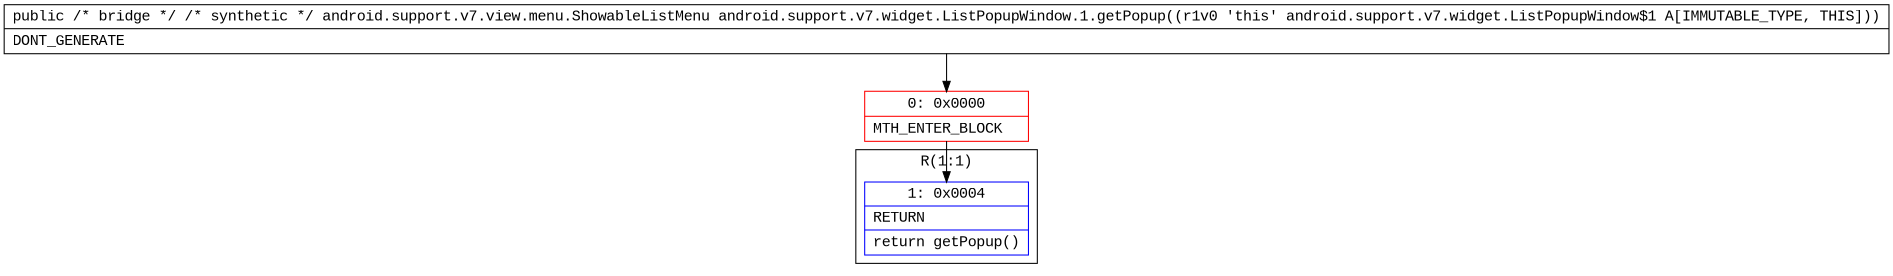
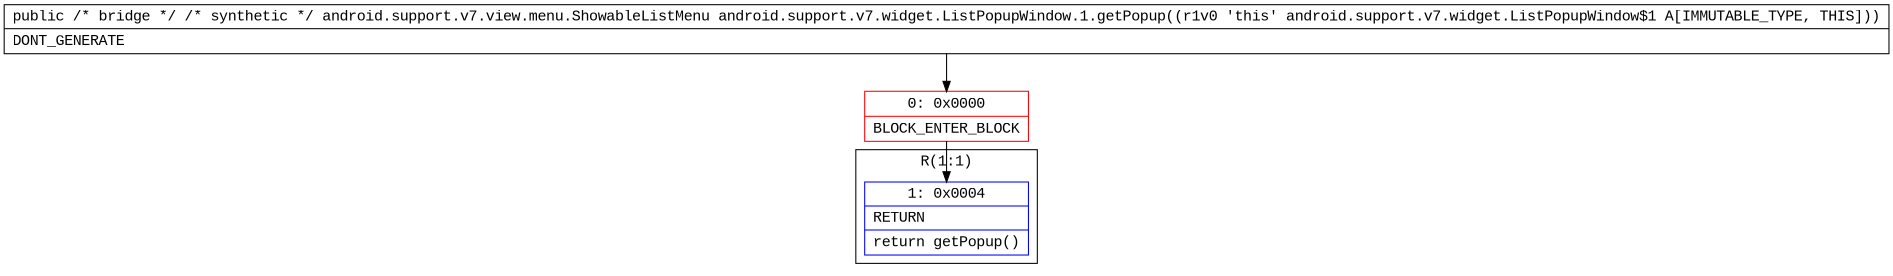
node "0: 0x0000": text "MTH_ENTER_BLOCK" -> "BLOCK_ENTER_BLOCK"
